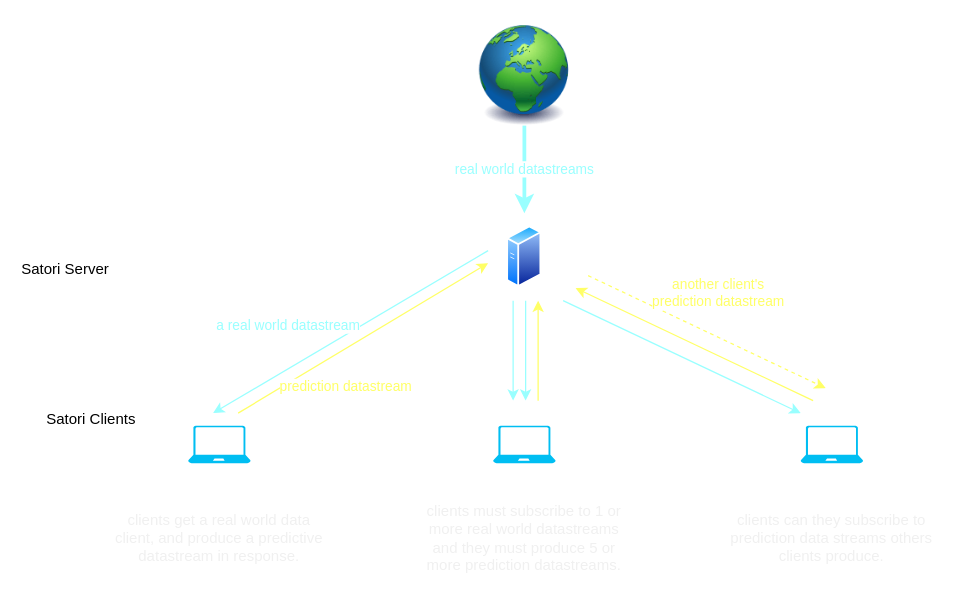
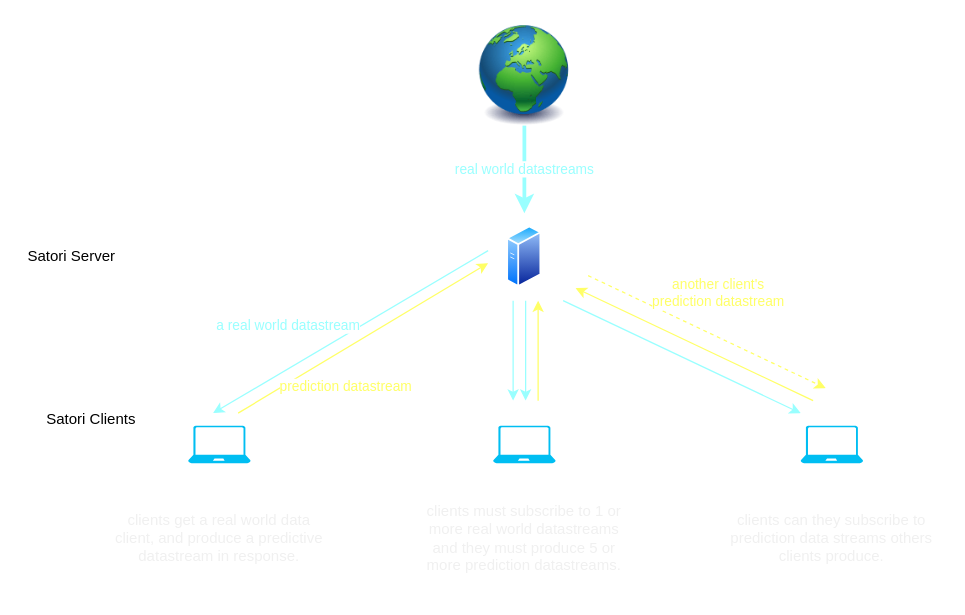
node "Satori Server": moved (76, 269) -> (82, 257)
